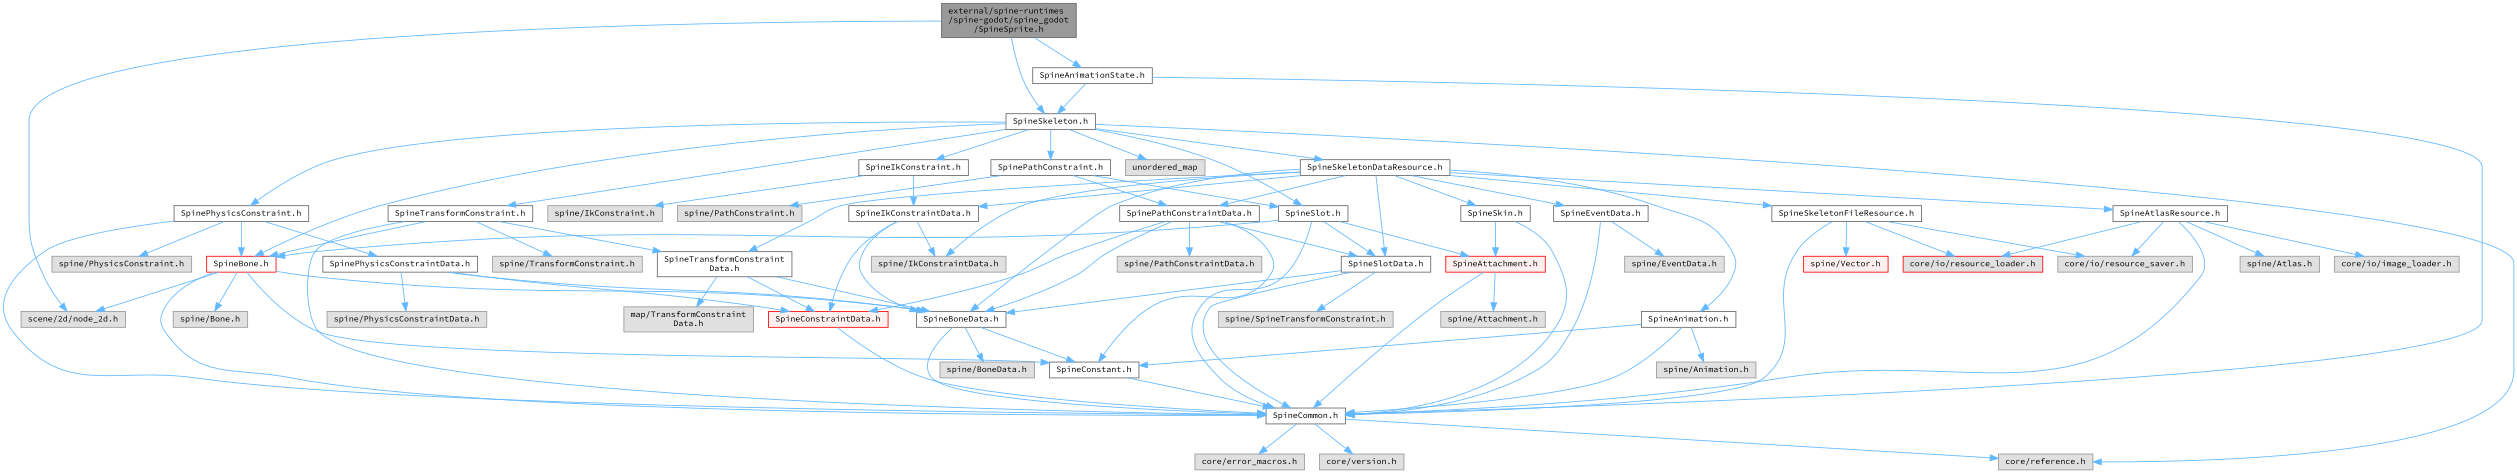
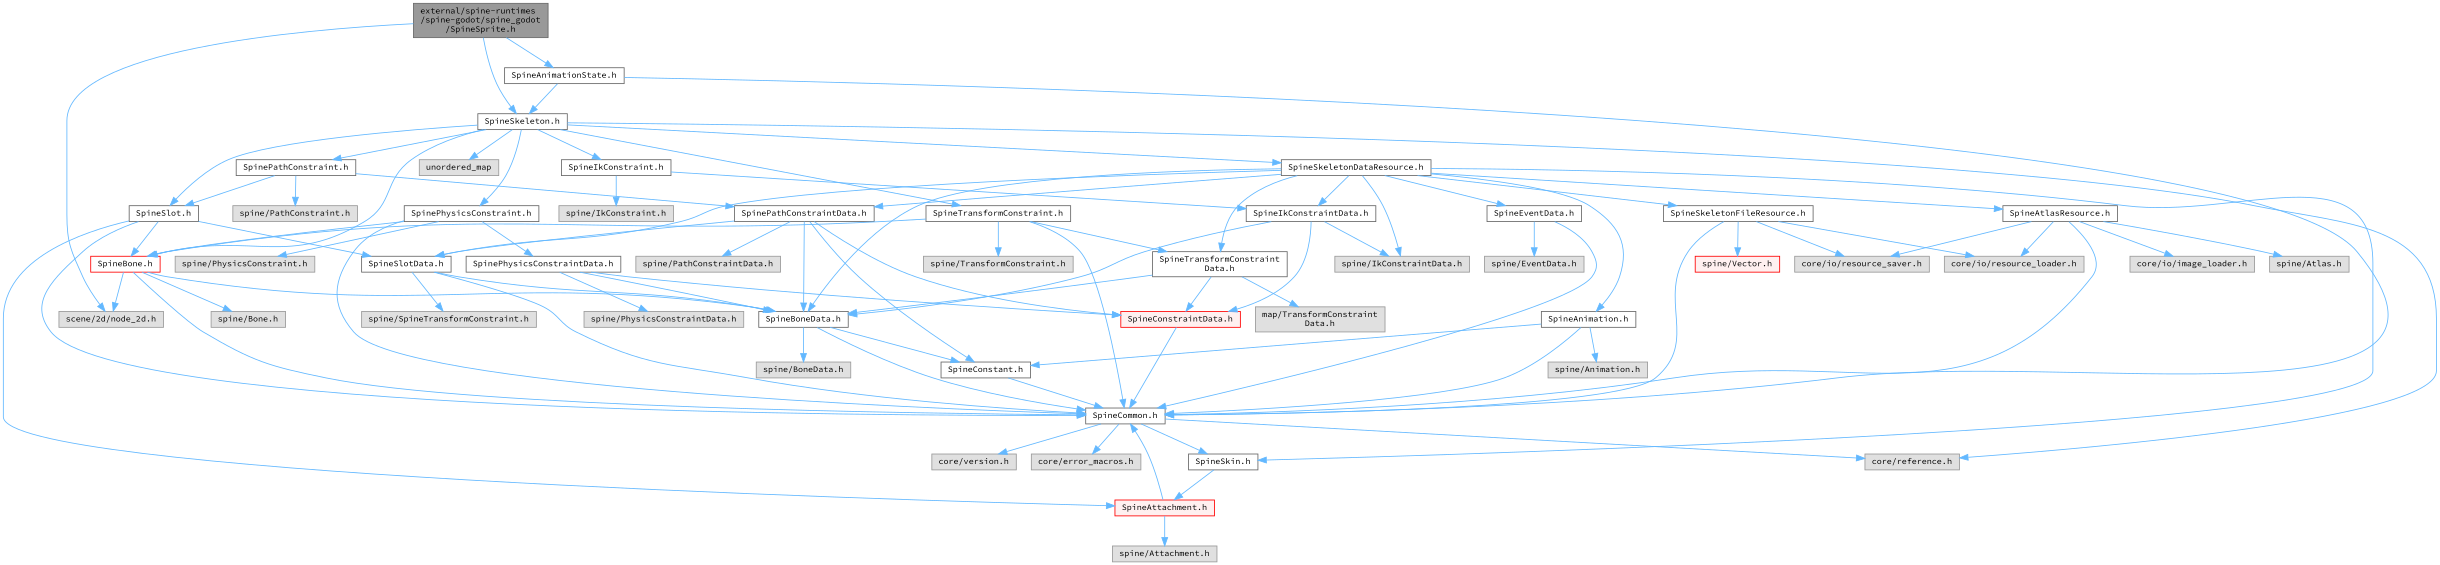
node "core/io/resource_loader.h": color red -> grey60
edge "SpineBone.h" -> "SpineConstant.h": removed
edge "SpineSkin.h" -> "SpineCommon.h": reversed
